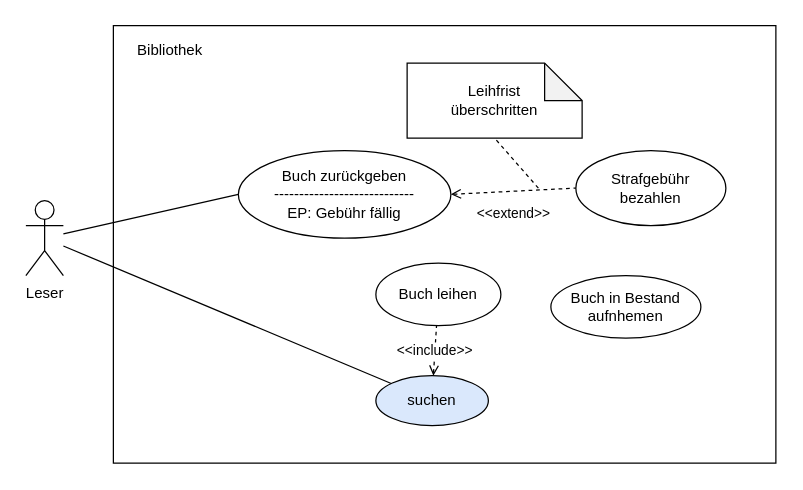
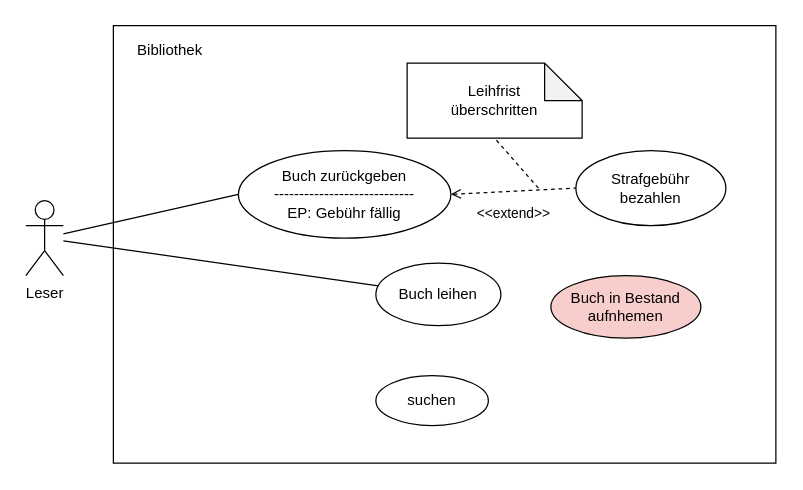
node "Buch in Bestand aufnhemen": fillcolor #ffffff -> #f8cecc
edge "Leser" -- "suchen": now "Leser" -- "Buch leihen"
edge "Buch leihen" -> "suchen": removed, label "<<include>>"
node "suchen": fillcolor #dae8fc -> #ffffff
